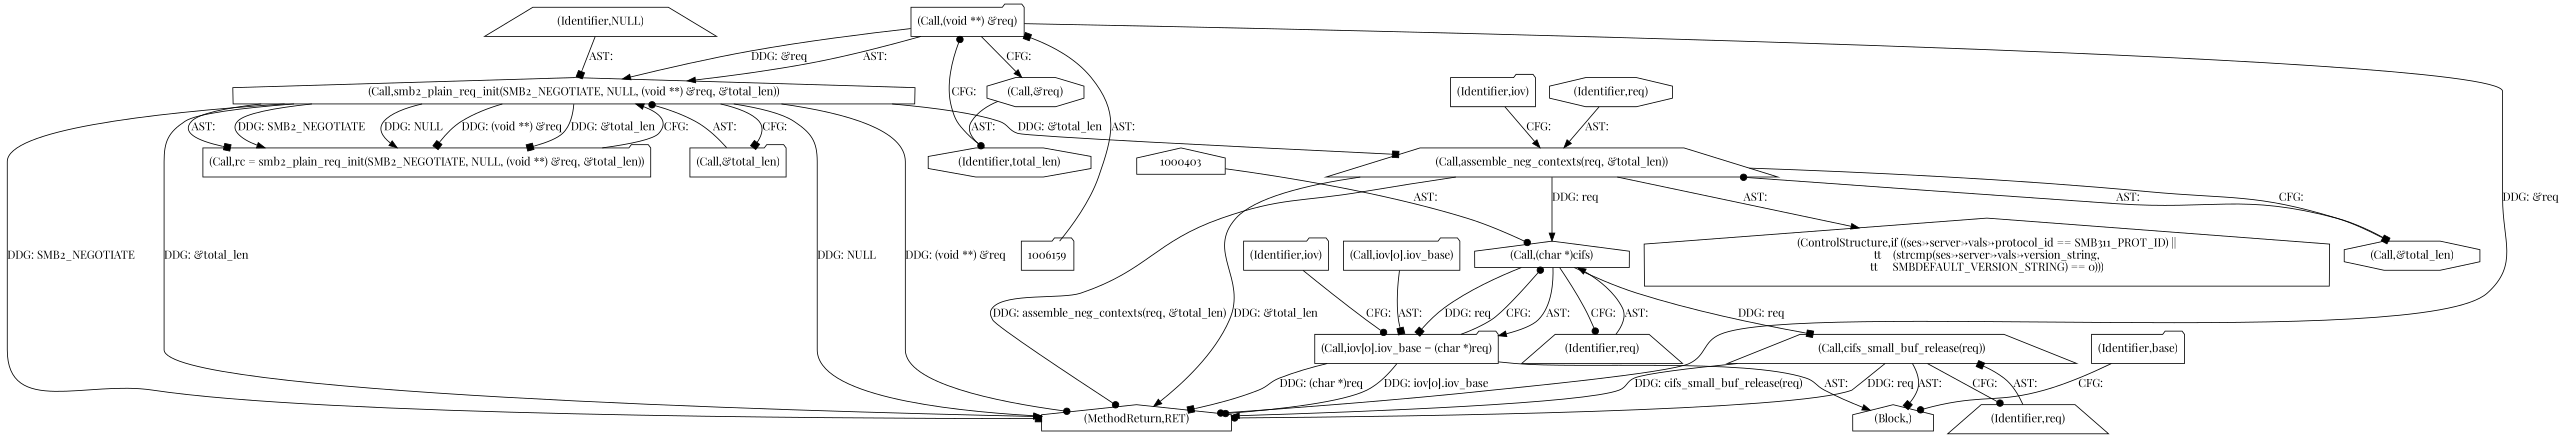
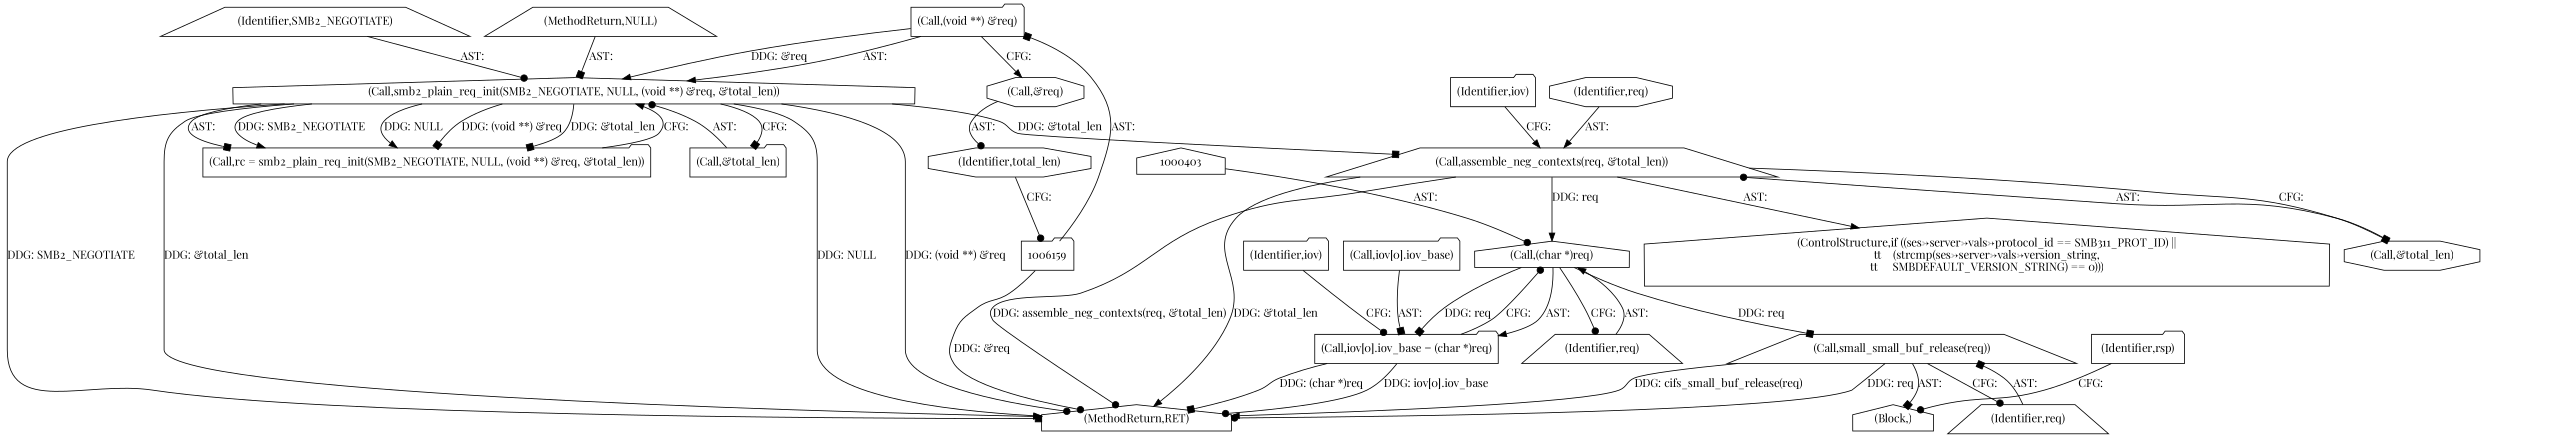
node "(Identifier,SMB2_NEGOTIATE)": added
node "(Identifier,NULL)": label "(Identifier,NULL)" -> "(MethodReturn,NULL)"
edge "(Call,(void **) &req)" -> "(MethodReturn,RET)": now "1006159" -> "(MethodReturn,RET)"
edge "(Identifier,total_len)" -> "(Call,(void **) &req)": now "(Identifier,total_len)" -> "1006159"
node "(Call,(char *)cifs)": label "(Call,(char *)cifs)" -> "(Call,(char *)req)"
node "(Call,cifs_small_buf_release(req))": label "(Call,cifs_small_buf_release(req))" -> "(Call,small_small_buf_release(req))"
node "(Identifier,base)": label "(Identifier,base)" -> "(Identifier,rsp)"
edge "(Call,iov[0].iov_base = (char *)req)" -> "(Block,)": removed, label "AST:"
